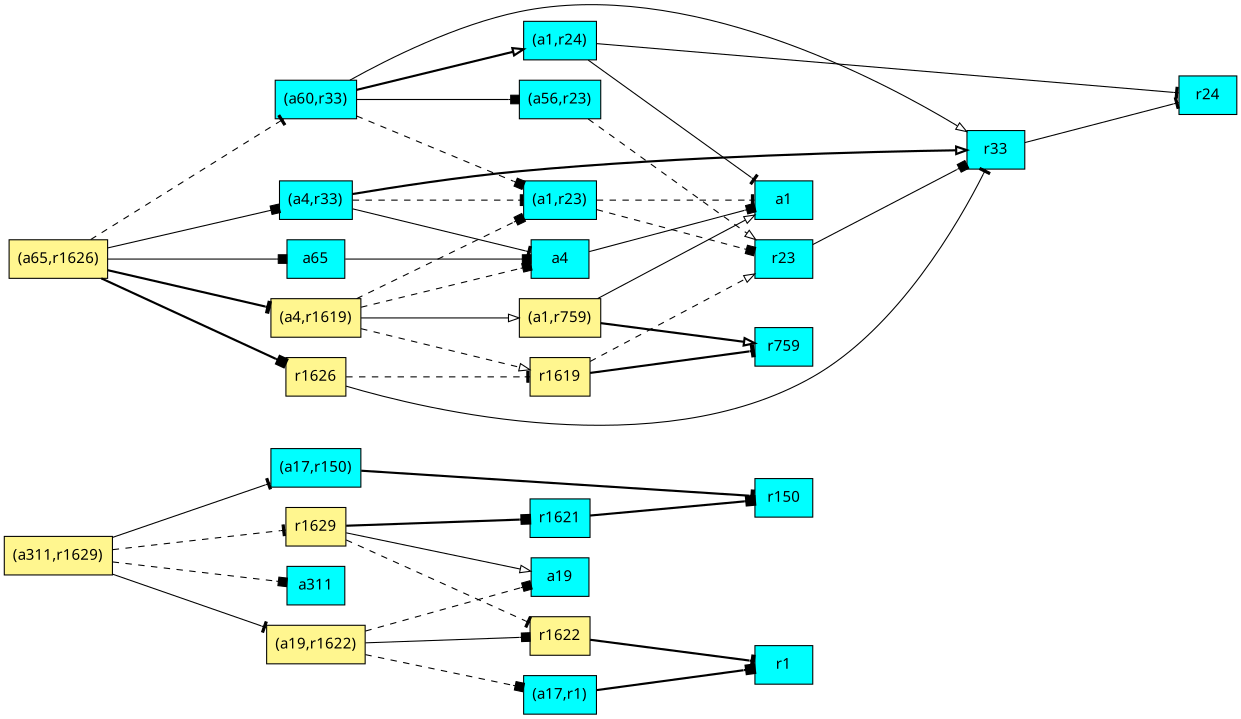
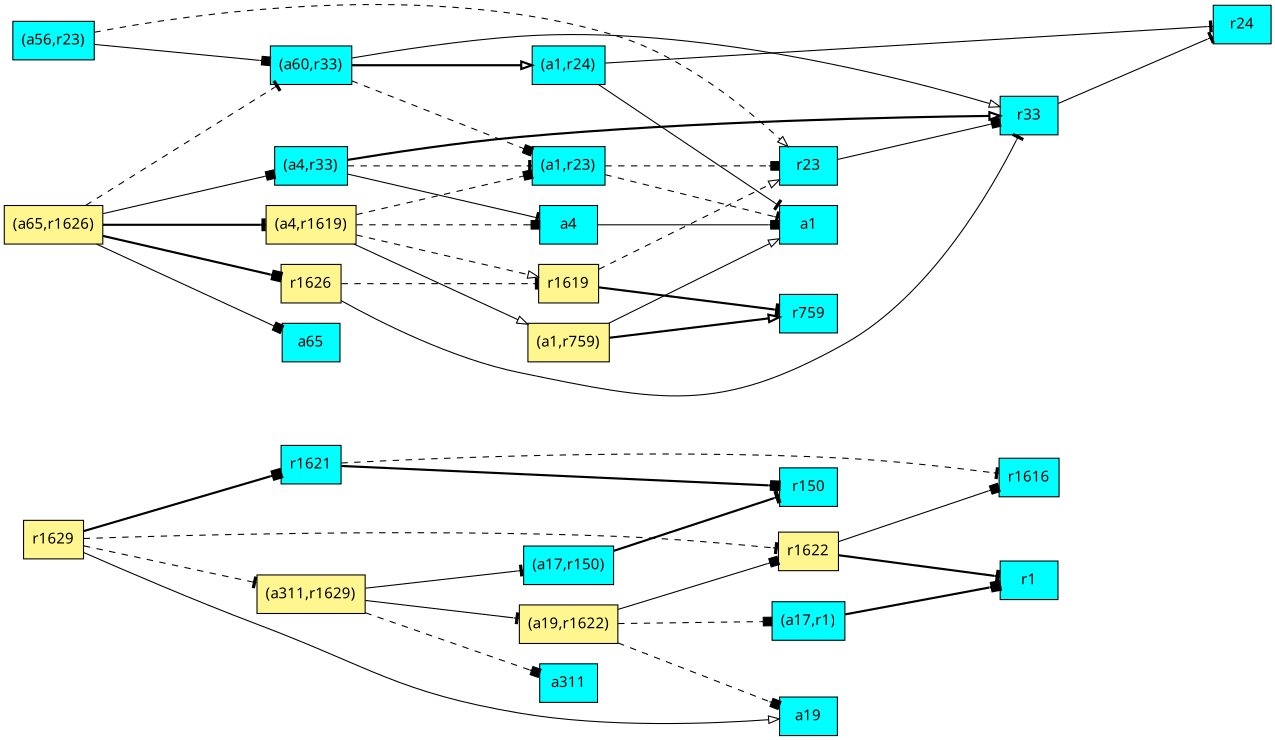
edge "(a60,r33)" -> "(a56,r23)": reversed
edge "a65" -> "a4": removed
node "r1616": added
edge "(a311,r1629)" -> "r1629": reversed
